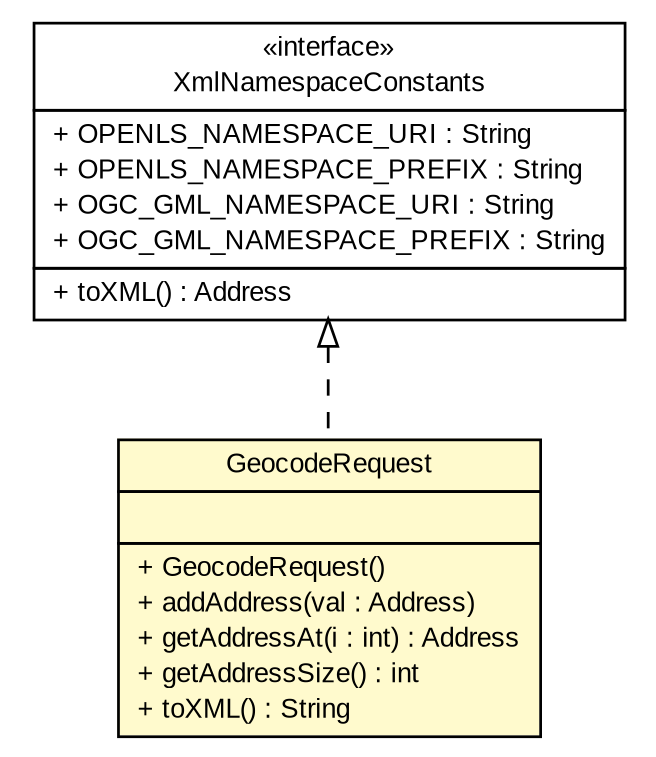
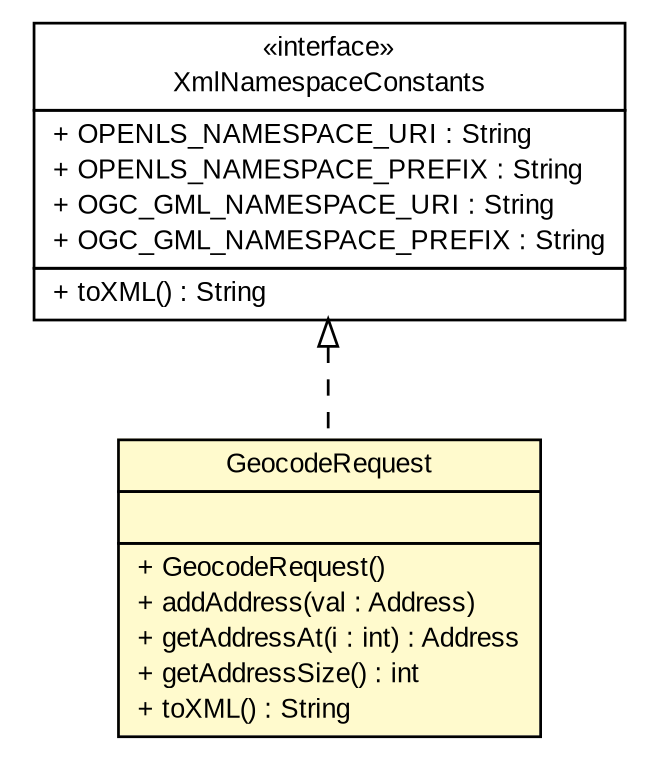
node "XmlNamespaceConstants": text "+ toXML() : Address" -> "+ toXML() : String"
